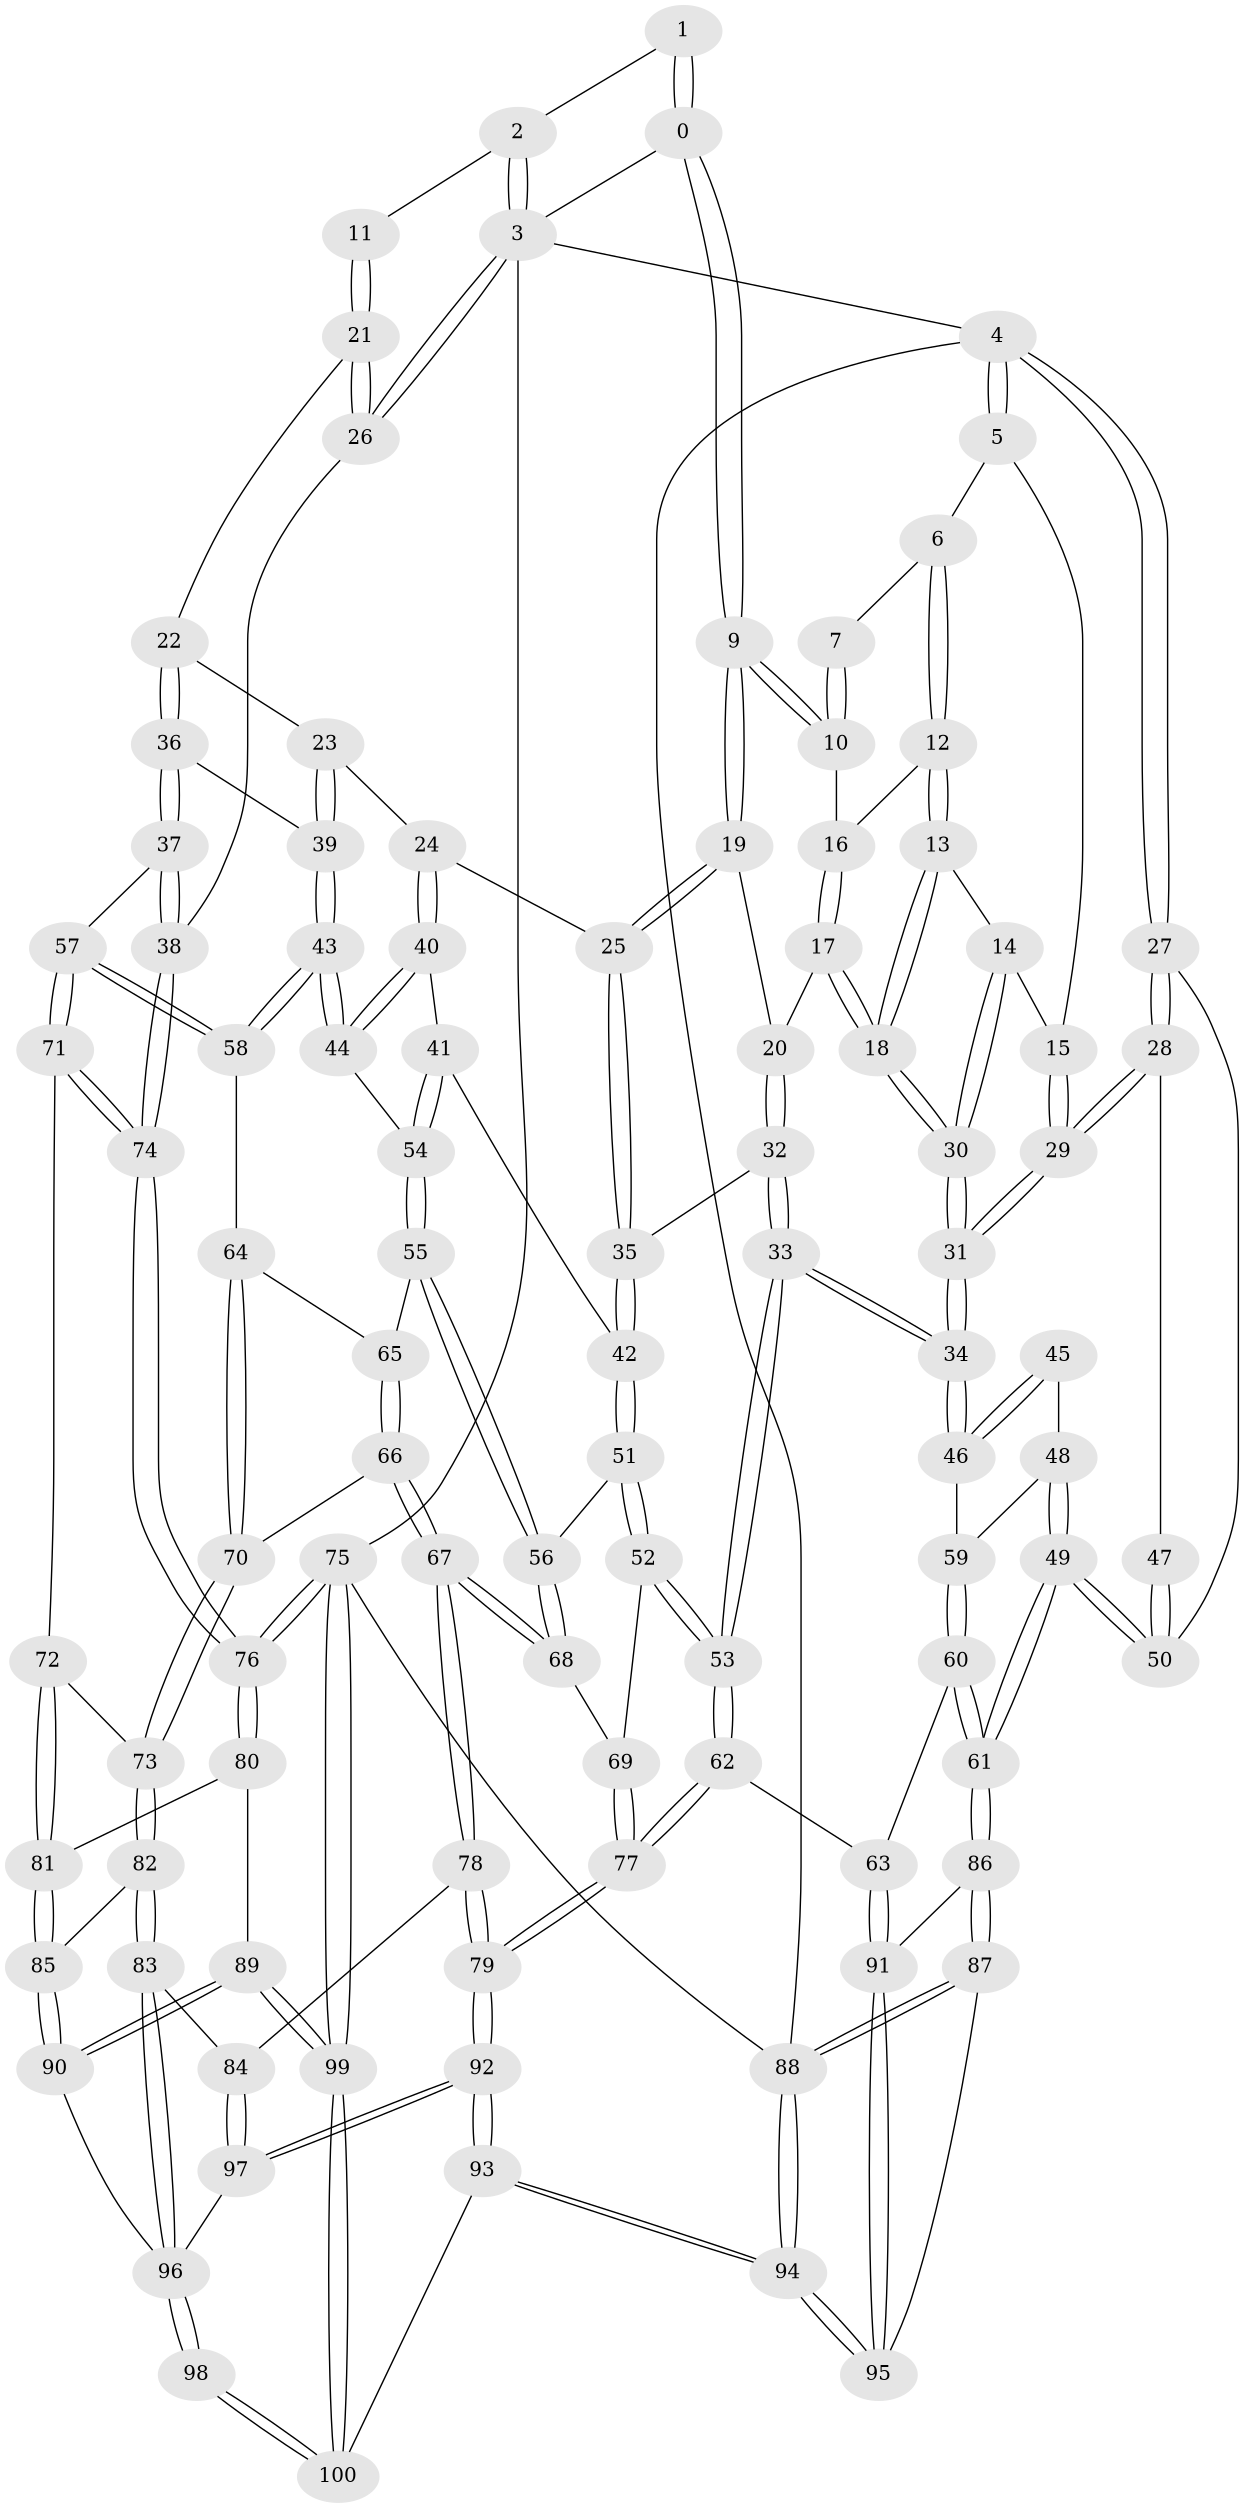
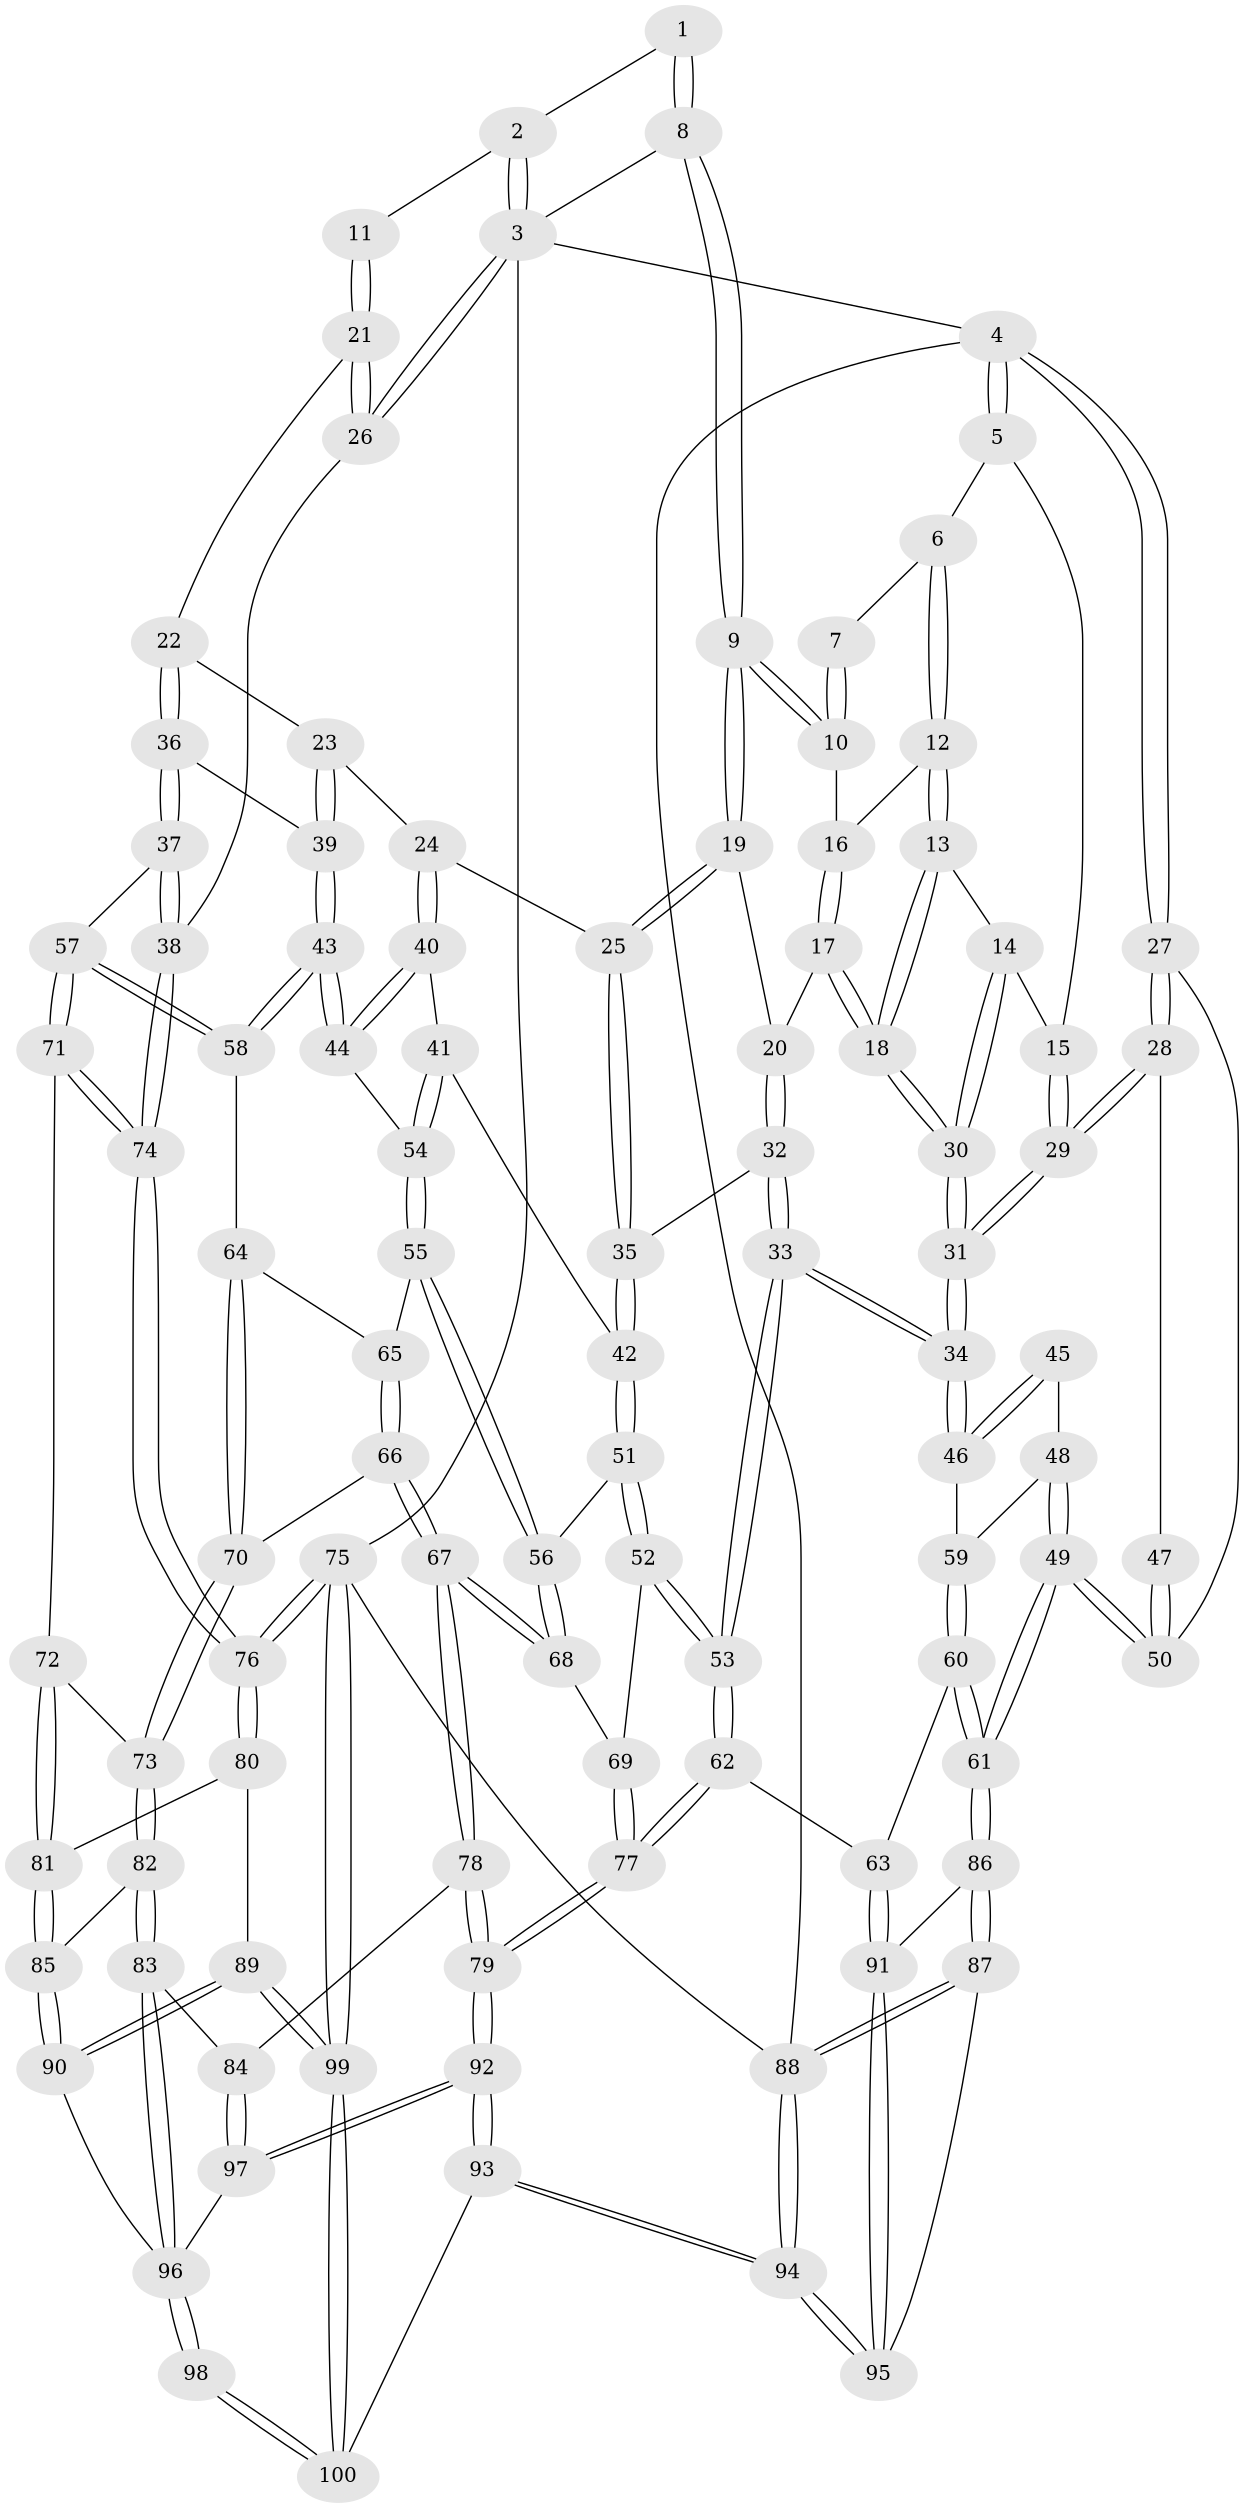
node "0": label "0" -> "8"
